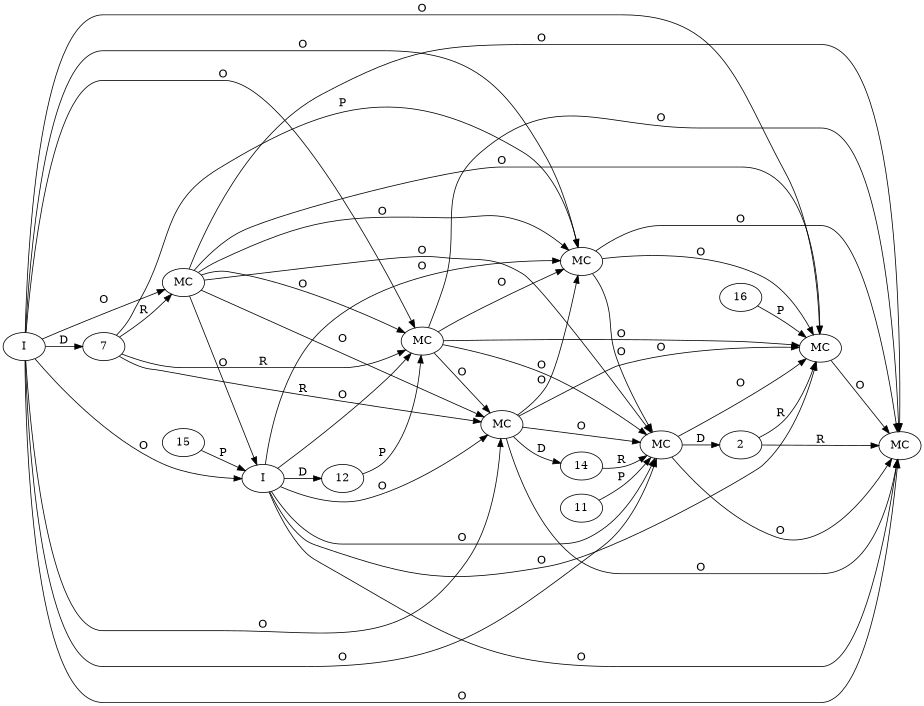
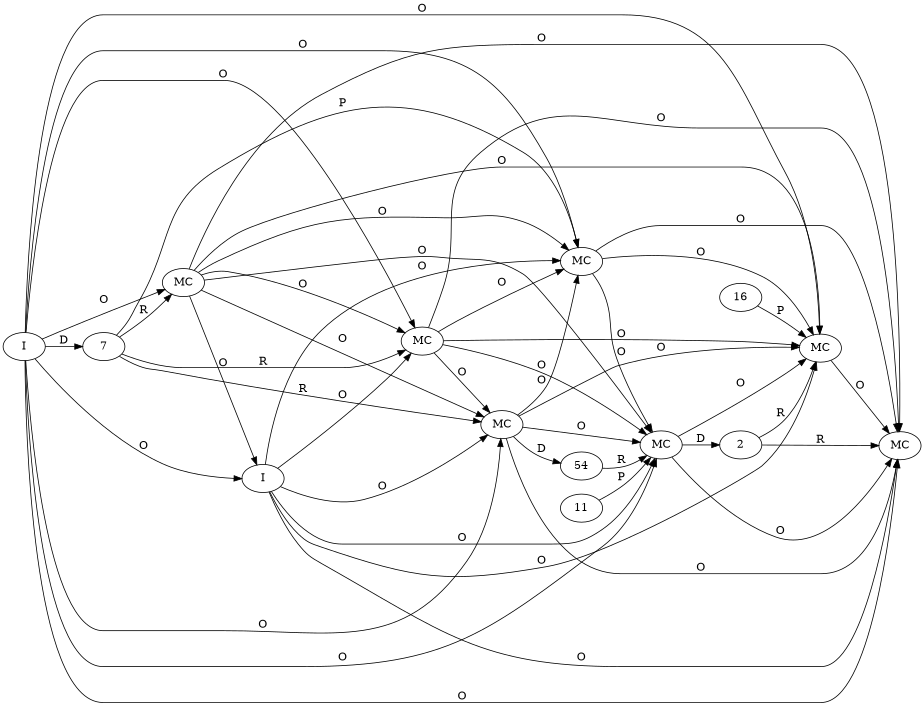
node "15": removed
node "14": label "14" -> "54"
node "12": removed
